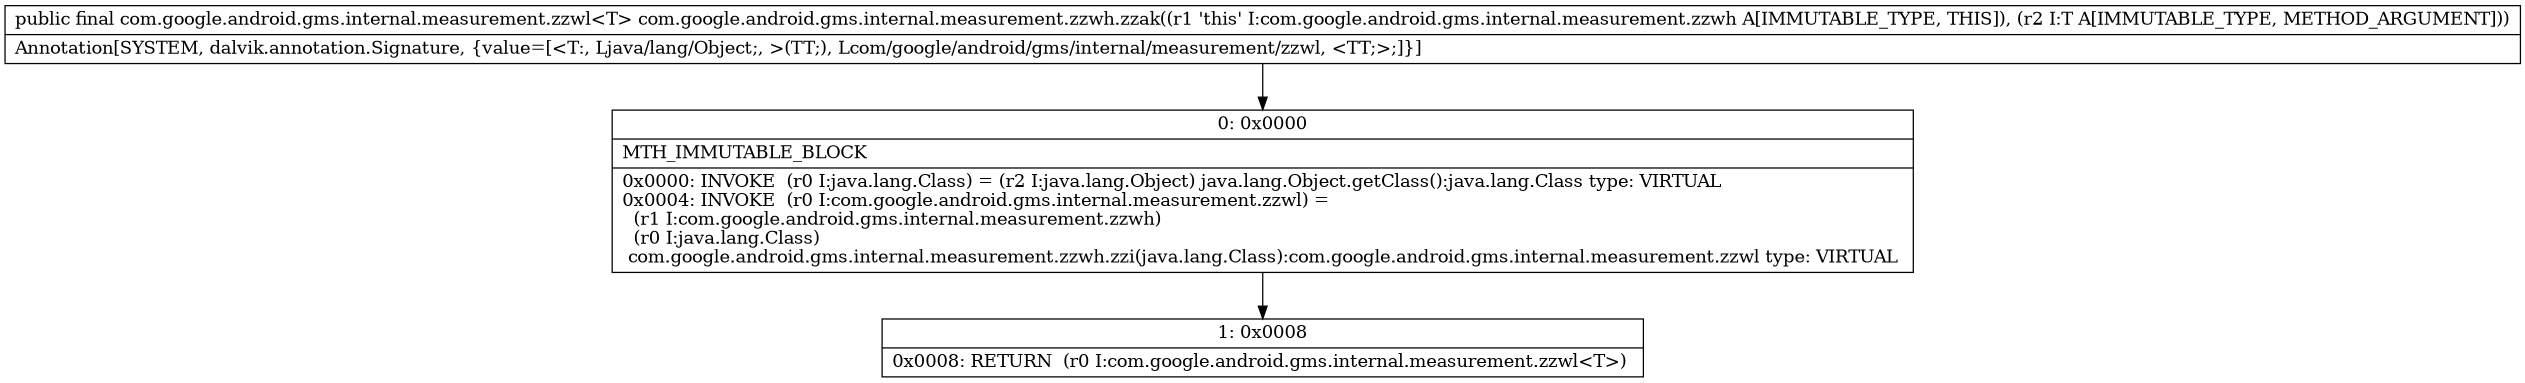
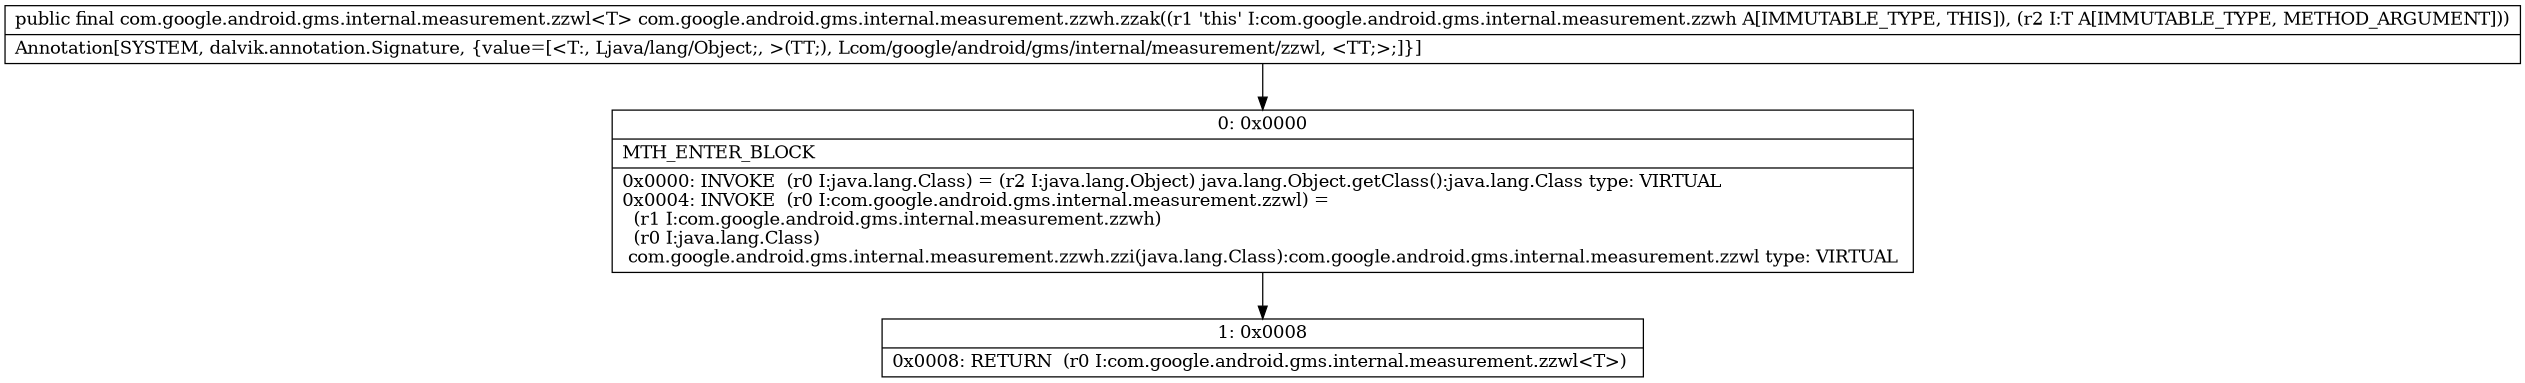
node "0: 0x0000": text "MTH_IMMUTABLE_BLOCK" -> "MTH_ENTER_BLOCK"
